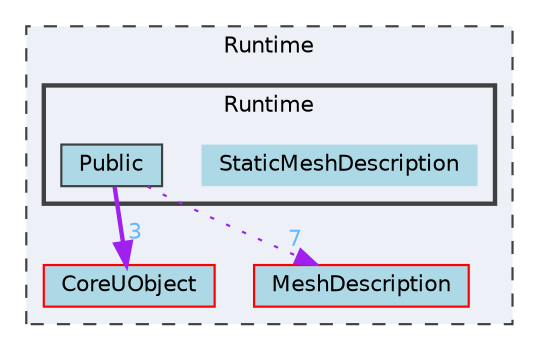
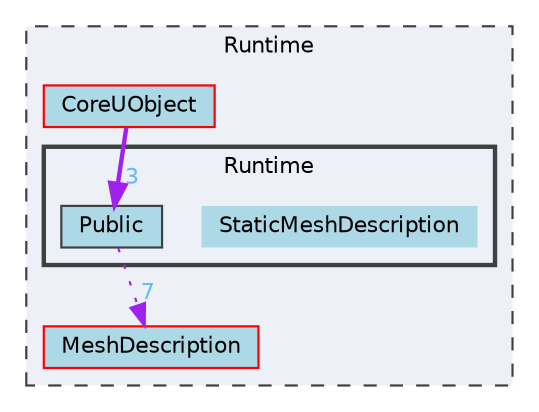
edge "Public" -> "CoreUObject": reversed
